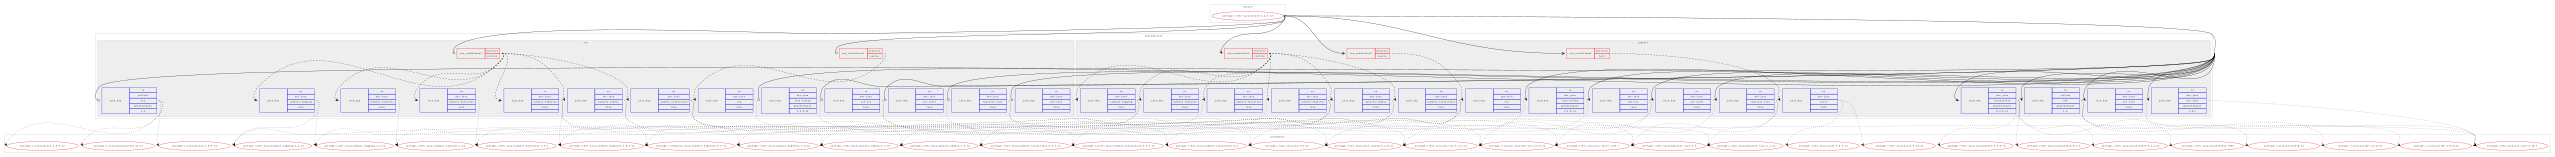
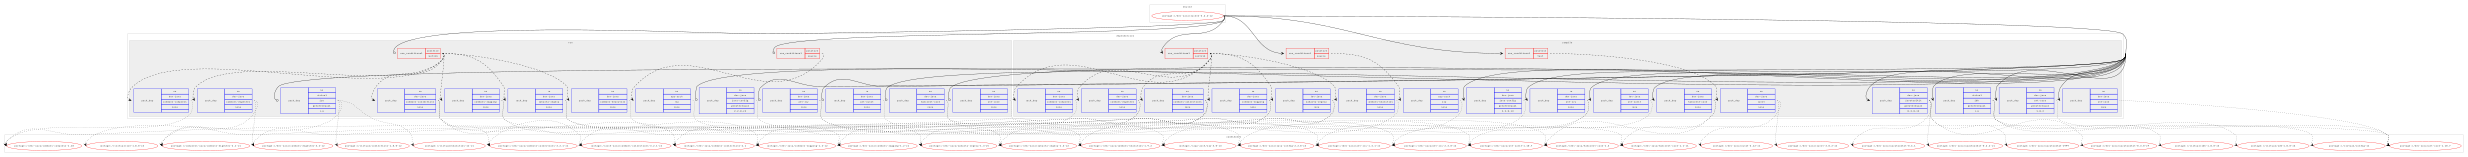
node "portage://virtual/jre-1.8.0-r2": label "portage://virtual/jre-1.8.0-r2" -> "portage://virtual/collections-1.8.0-r2"
node "portage://dev-java/commons-digester-1.8.1-r2": removed
node "portage://lucene-java/ant-ivy-2.3.0-r2": label "portage://lucene-java/ant-ivy-2.3.0-r2" -> "portage://dev-java/ant-ivy-2.3.0-r2"
